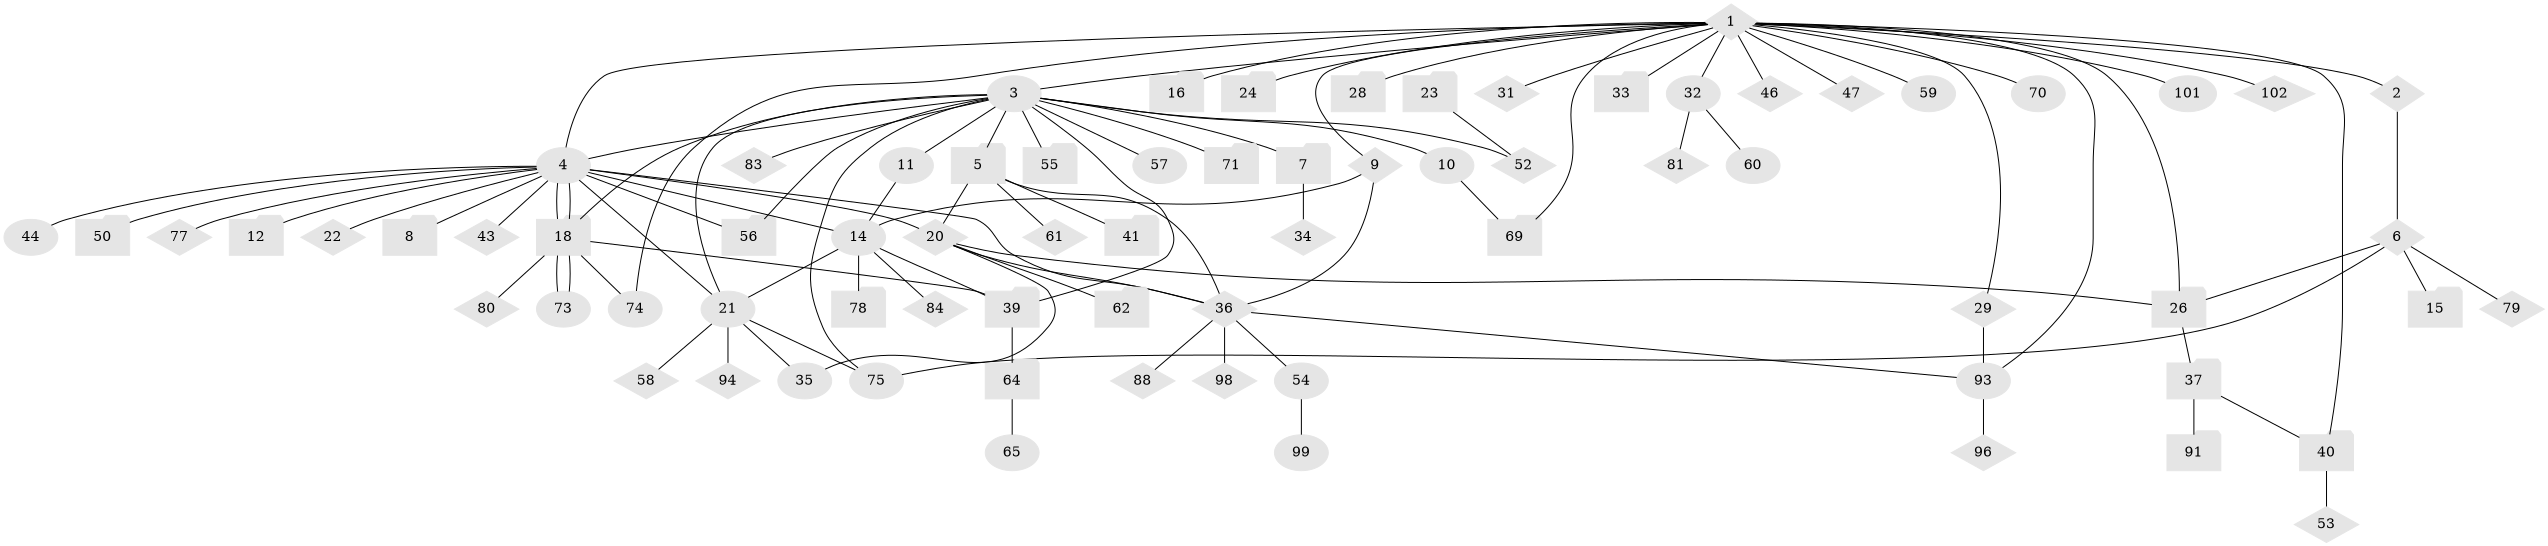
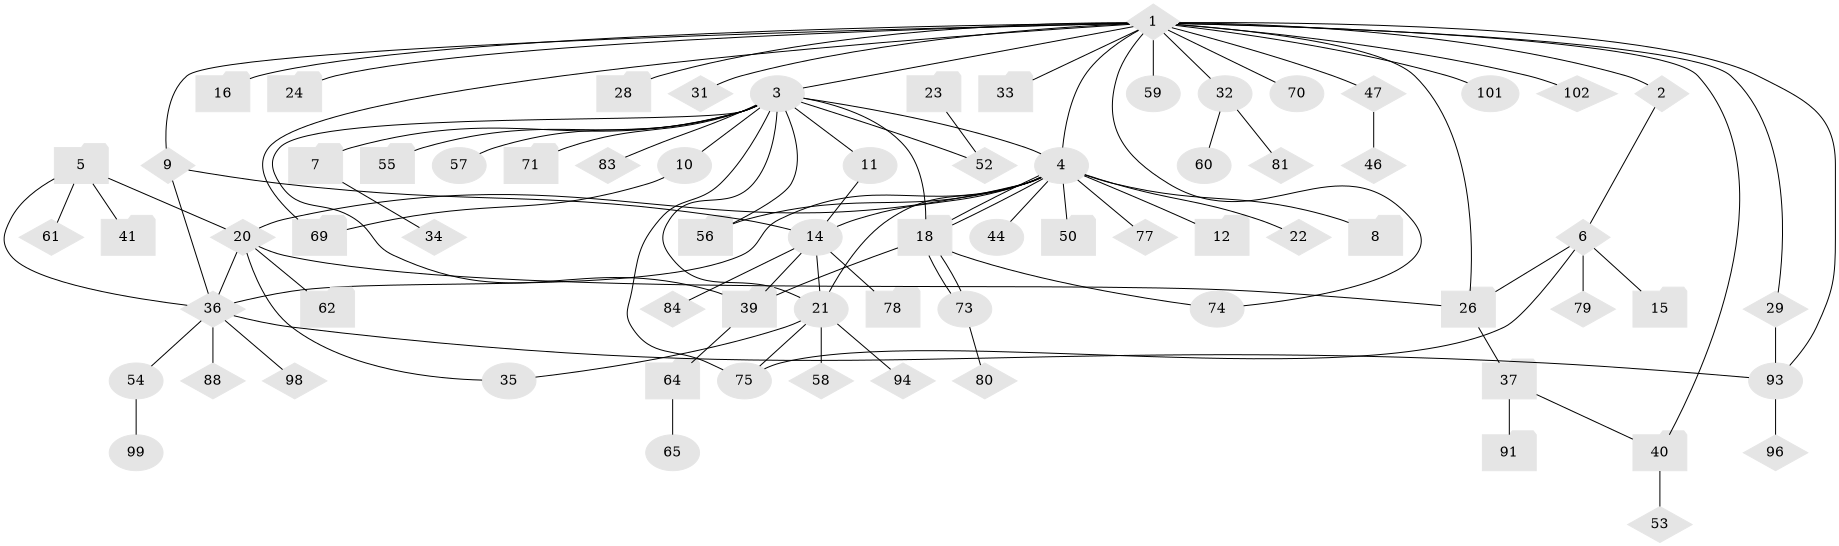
edge "1" -- "46": now "47" -- "46"
edge "3" -- "5": removed
node "43": removed
edge "18" -- "80": now "73" -- "80"
